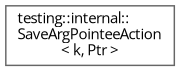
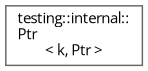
node "testing::internal:: SaveArgPointeeAction < k, Ptr >": label "testing::internal:: SaveArgPointeeAction < k, Ptr >" -> "testing::internal:: Ptr < k, Ptr >"
